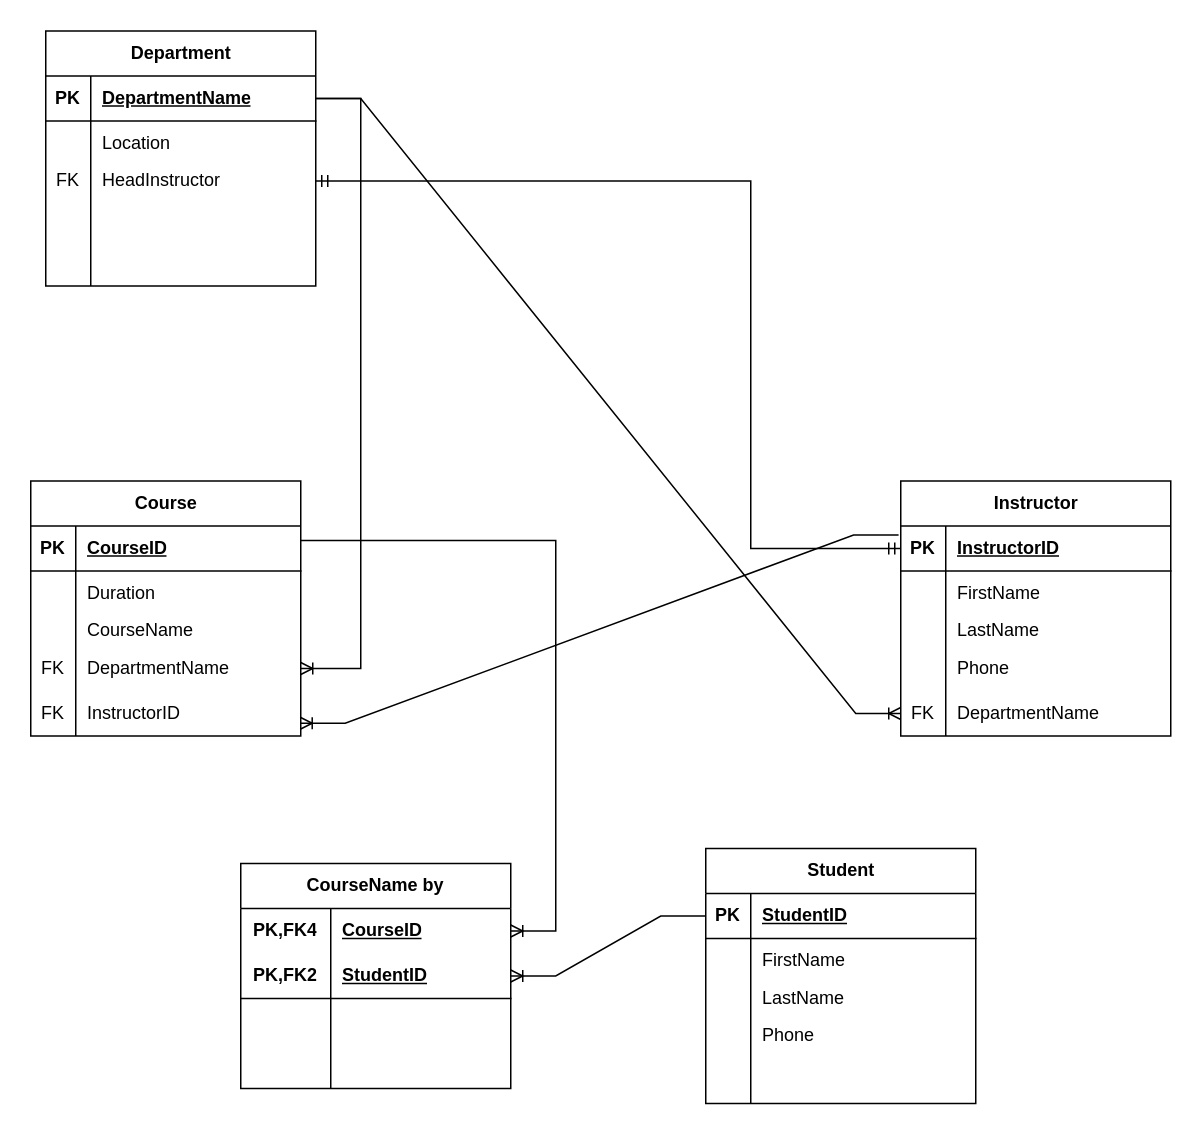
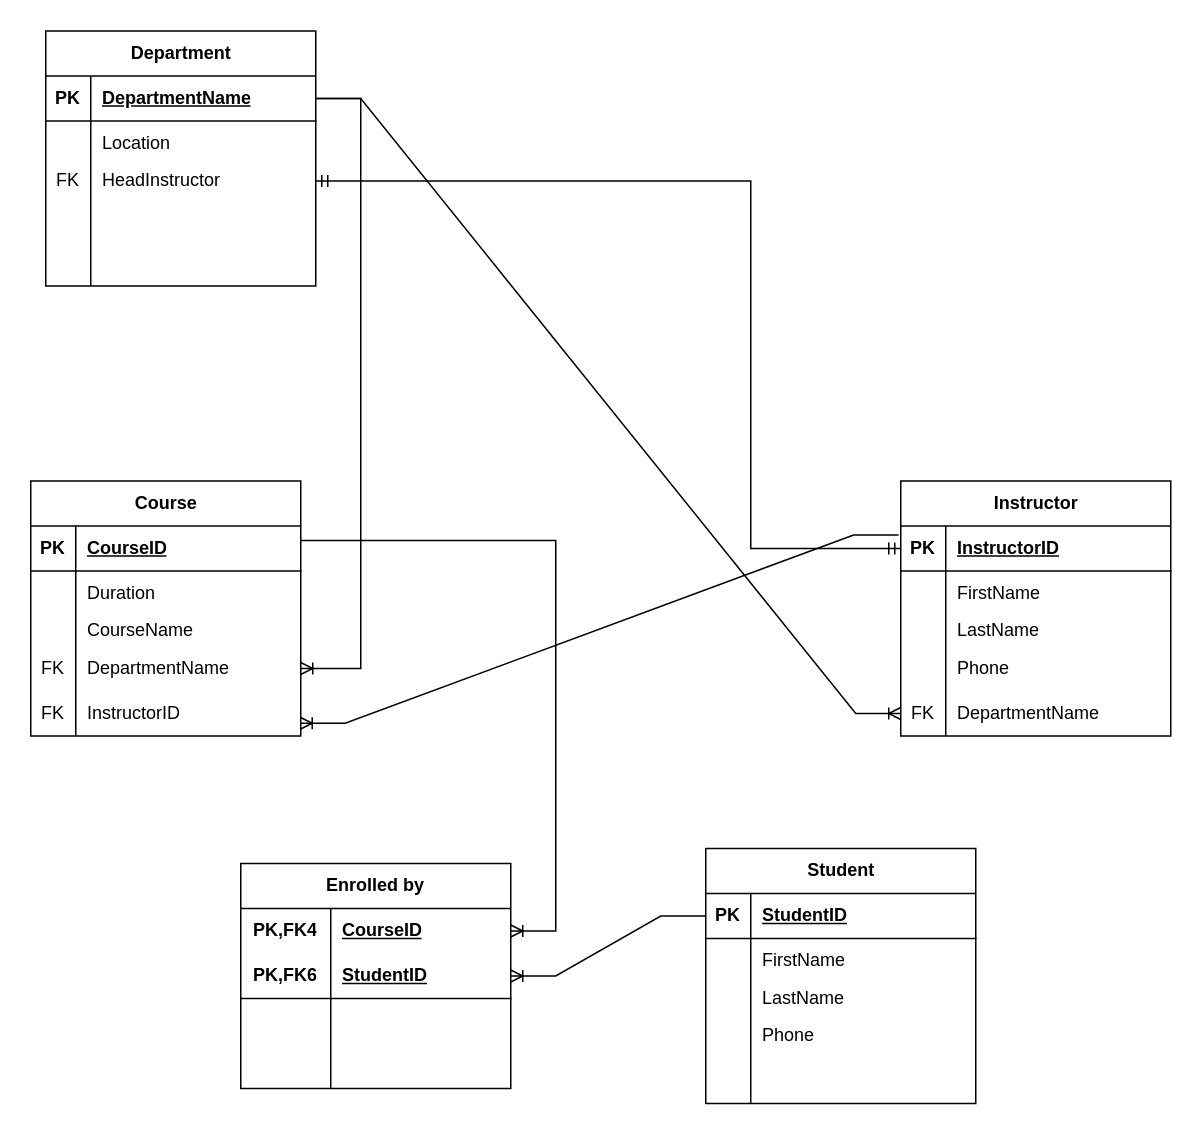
node "CourseName by": label "CourseName by" -> "Enrolled by"
node "PK,FK2": label "PK,FK2" -> "PK,FK6"
